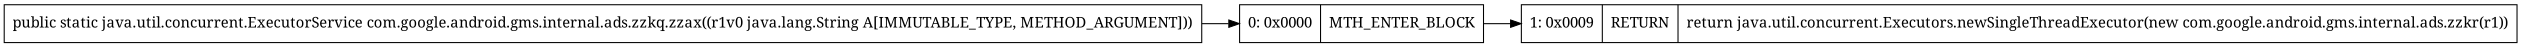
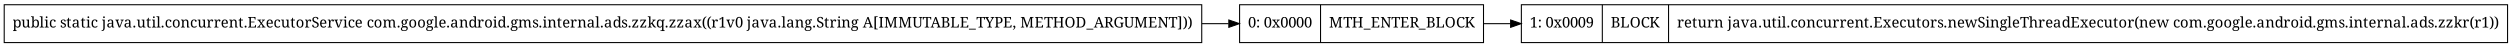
node "1: 0x0009": text "RETURN" -> "BLOCK"
